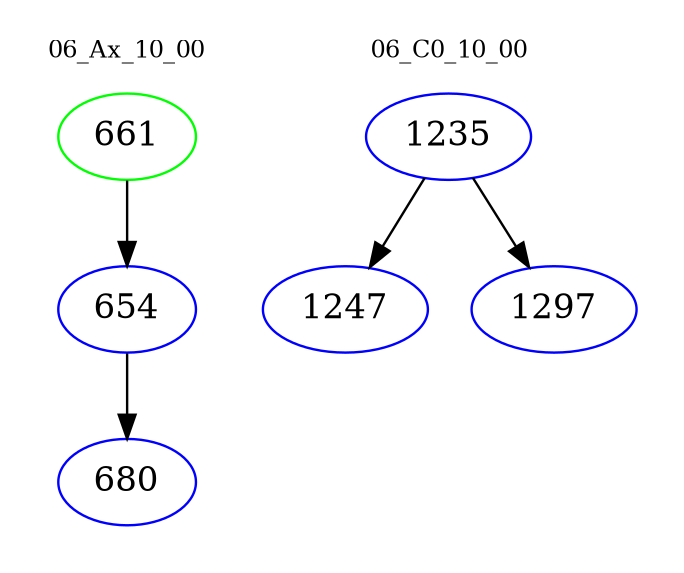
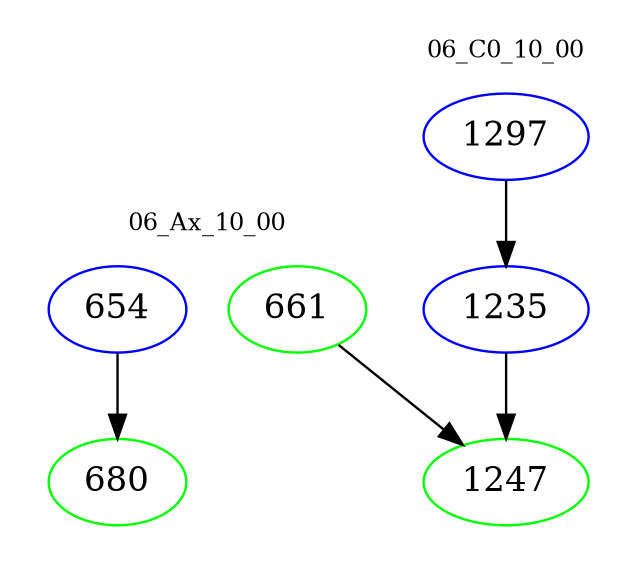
edge "661" -> "654": now "661" -> "1247"
edge "1235" -> "1297": reversed
node "1247": color blue -> green
node "680": color blue -> green
